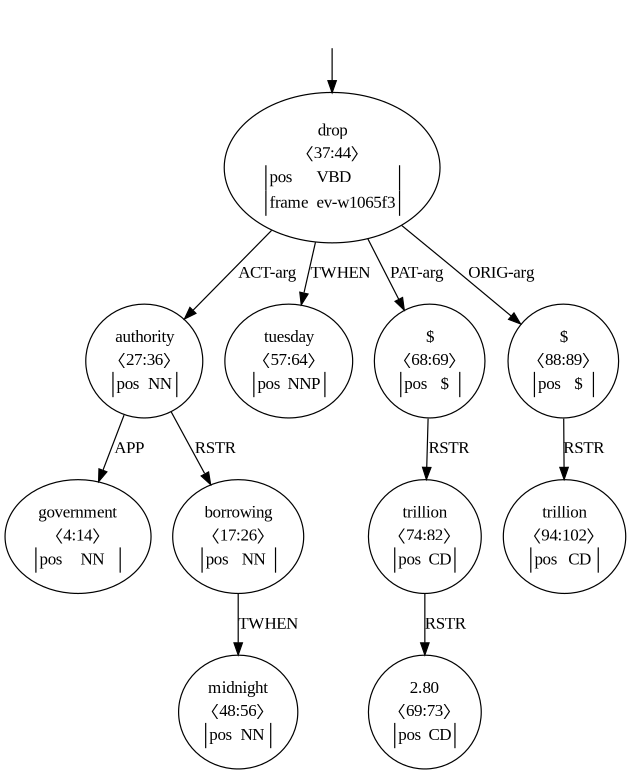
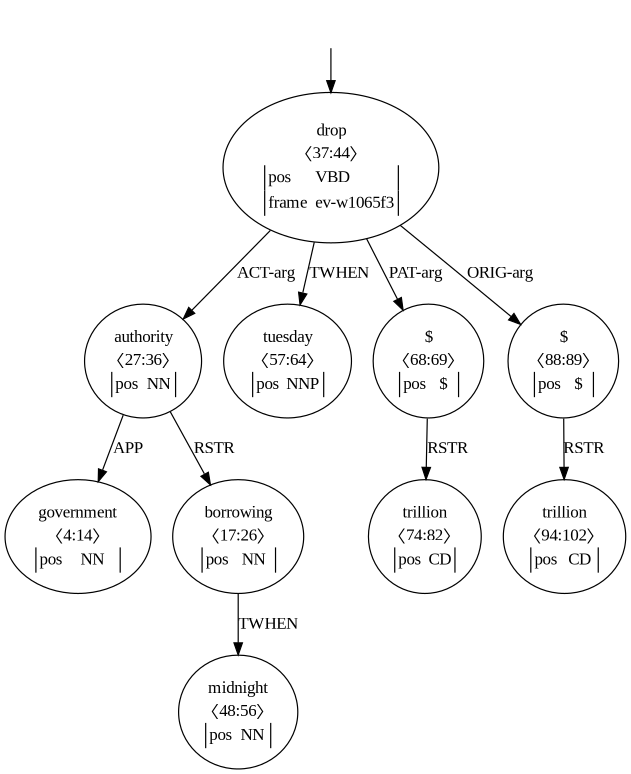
node "2.80": removed
